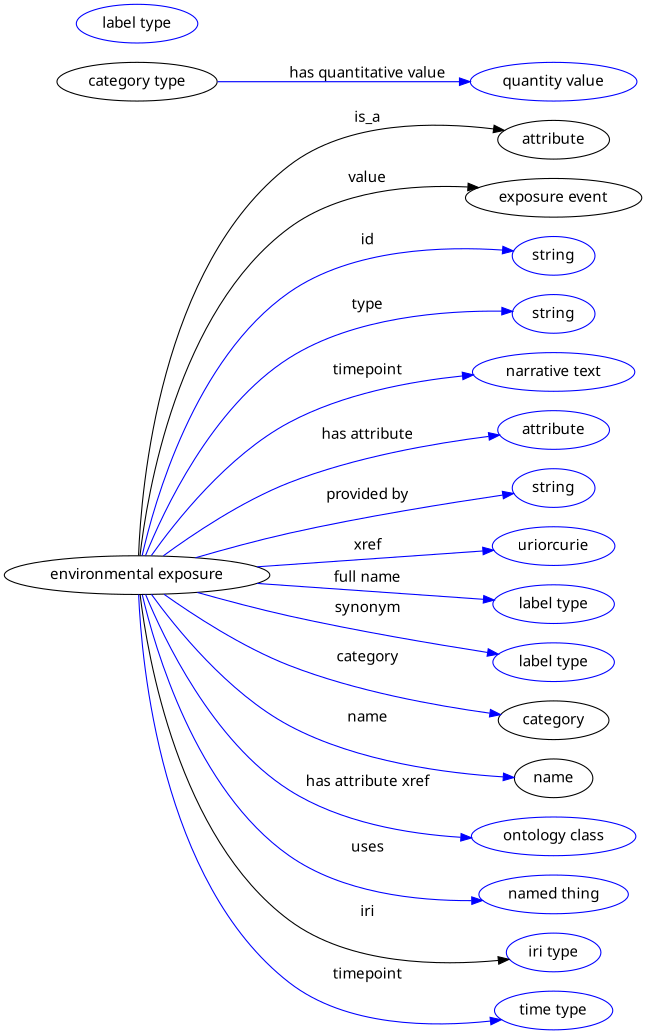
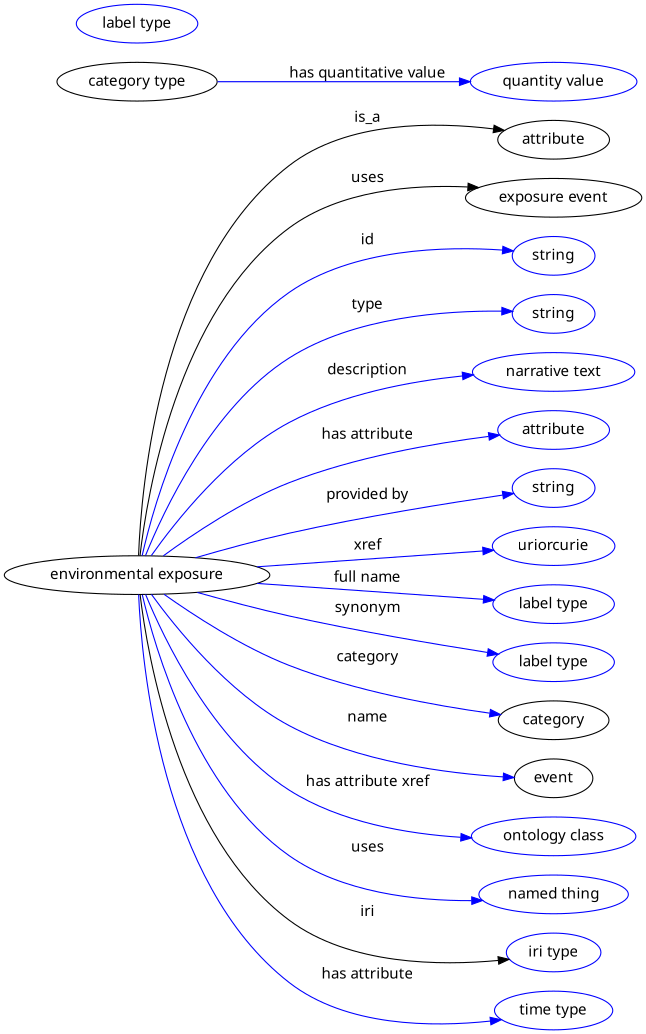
edge "environmental exposure" -> "exposure event": label "value" -> "uses"
edge "environmental exposure" -> "narrative text": label "timepoint" -> "description"
node "name": label "name" -> "event"
edge "environmental exposure" -> "time type": label "timepoint" -> "has attribute"
